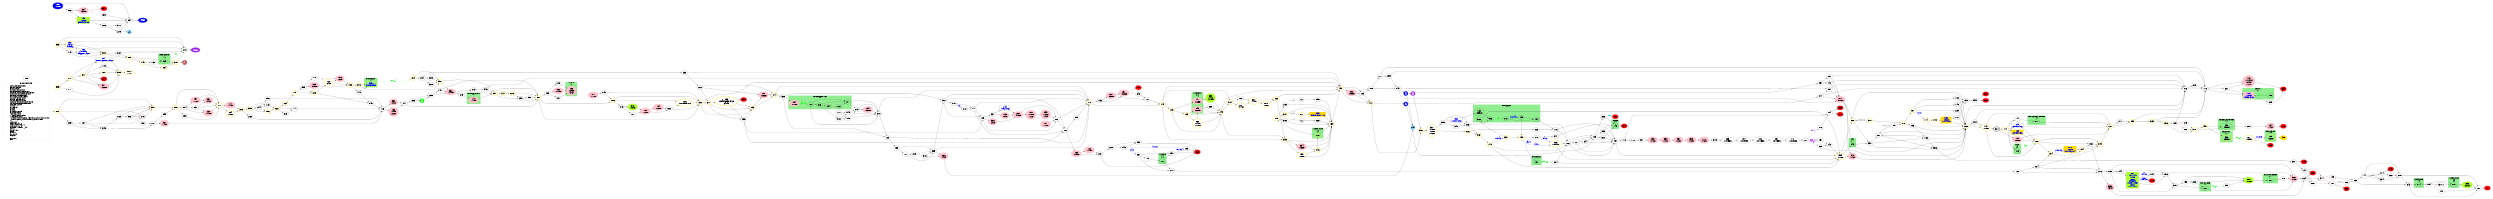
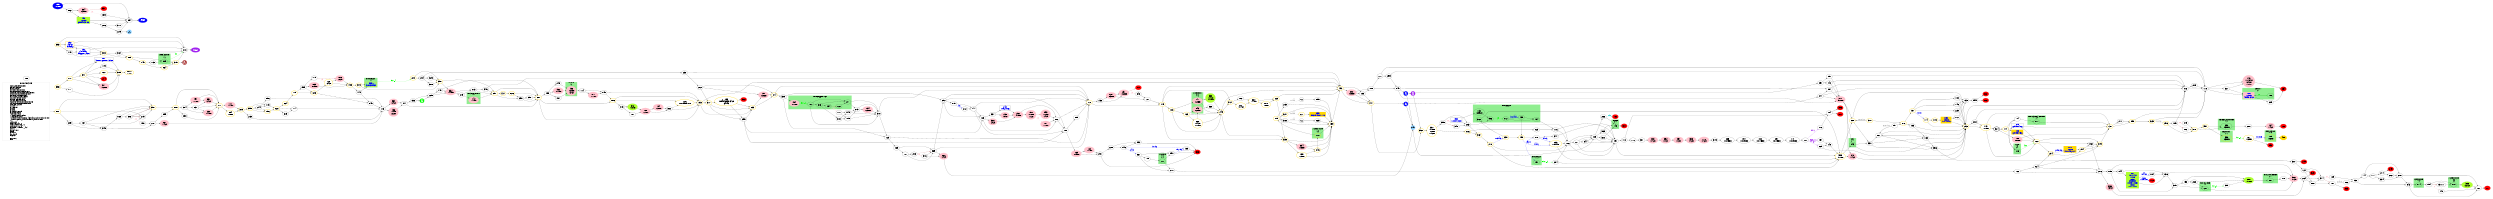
node "114": added
edge "046" -> "135": label "ruby ring" -> "iron key"
